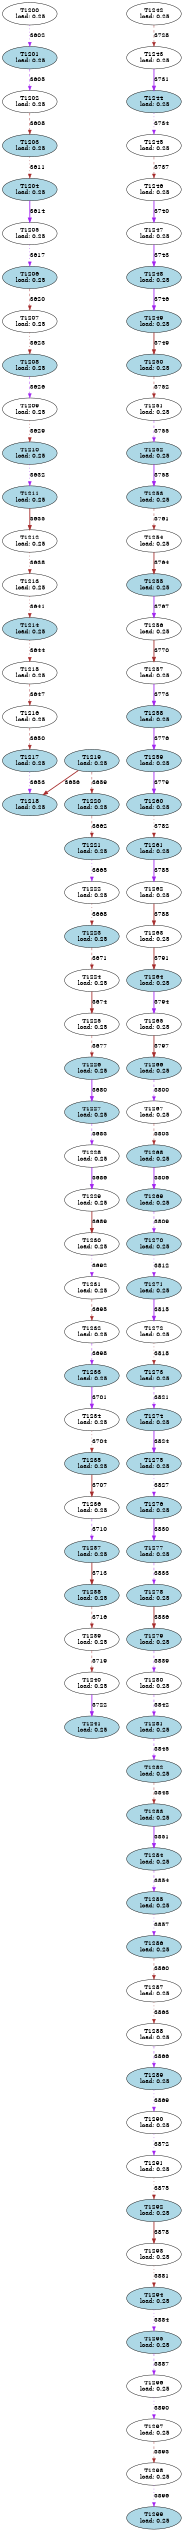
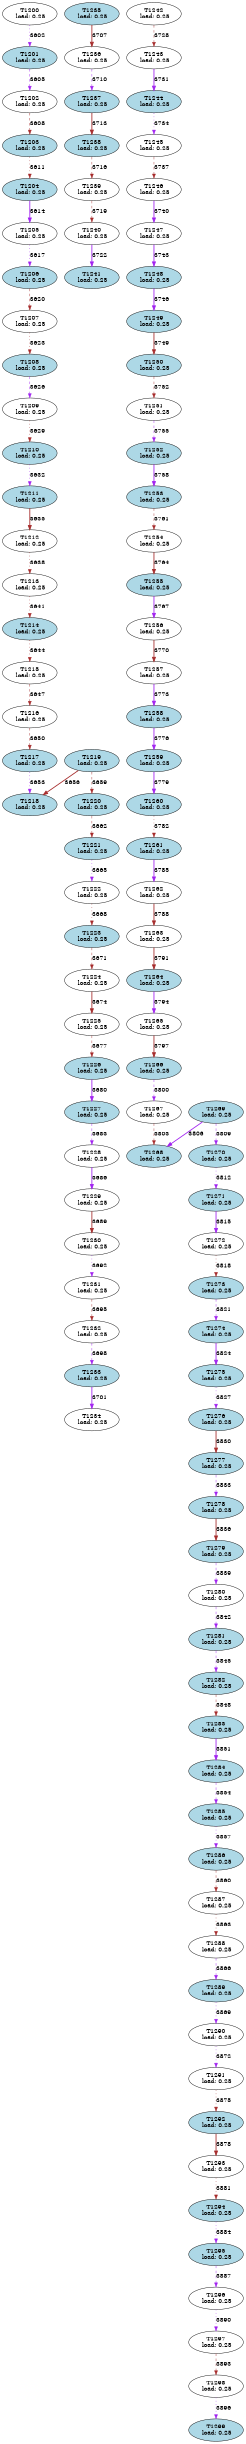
edge "T1268 load: 0.25" -> "T1269 load: 0.25": reversed
edge "T1234 load: 0.25" -> "T1235 load: 0.25": removed, label "3704"
edge "T1276 load: 0.25" -> "T1277 load: 0.25": color purple -> brown
